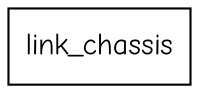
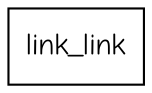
node "link_chassis": label "link_chassis" -> "link_link"
